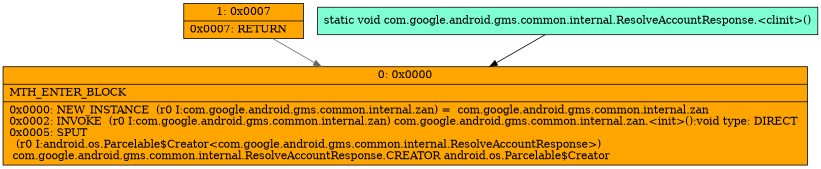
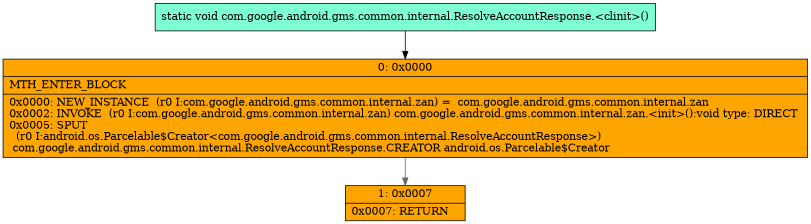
edge "1: 0x0007" -> "0: 0x0000": reversed
